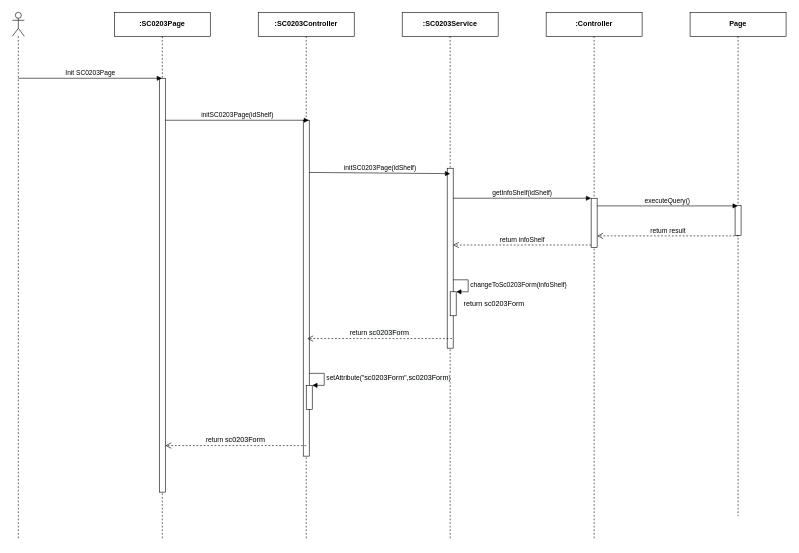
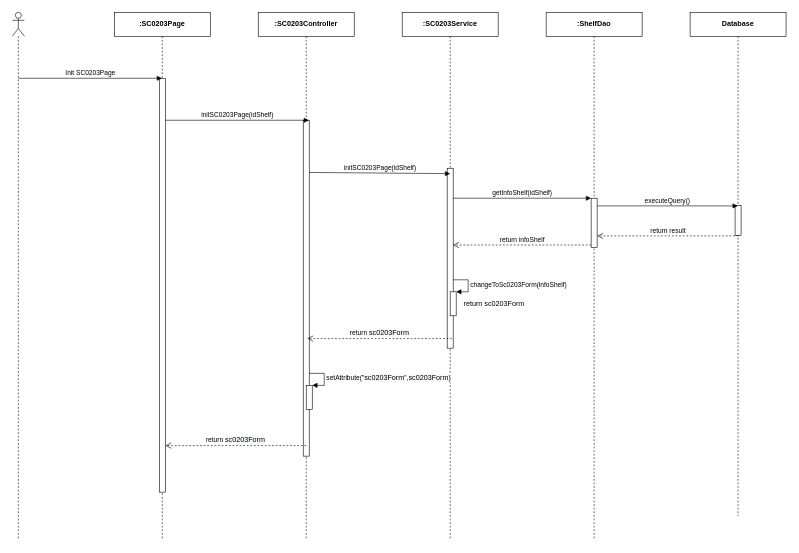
node ":Controller": label ":Controller" -> ":ShelfDao"
node "Page": label "Page" -> "Database"
